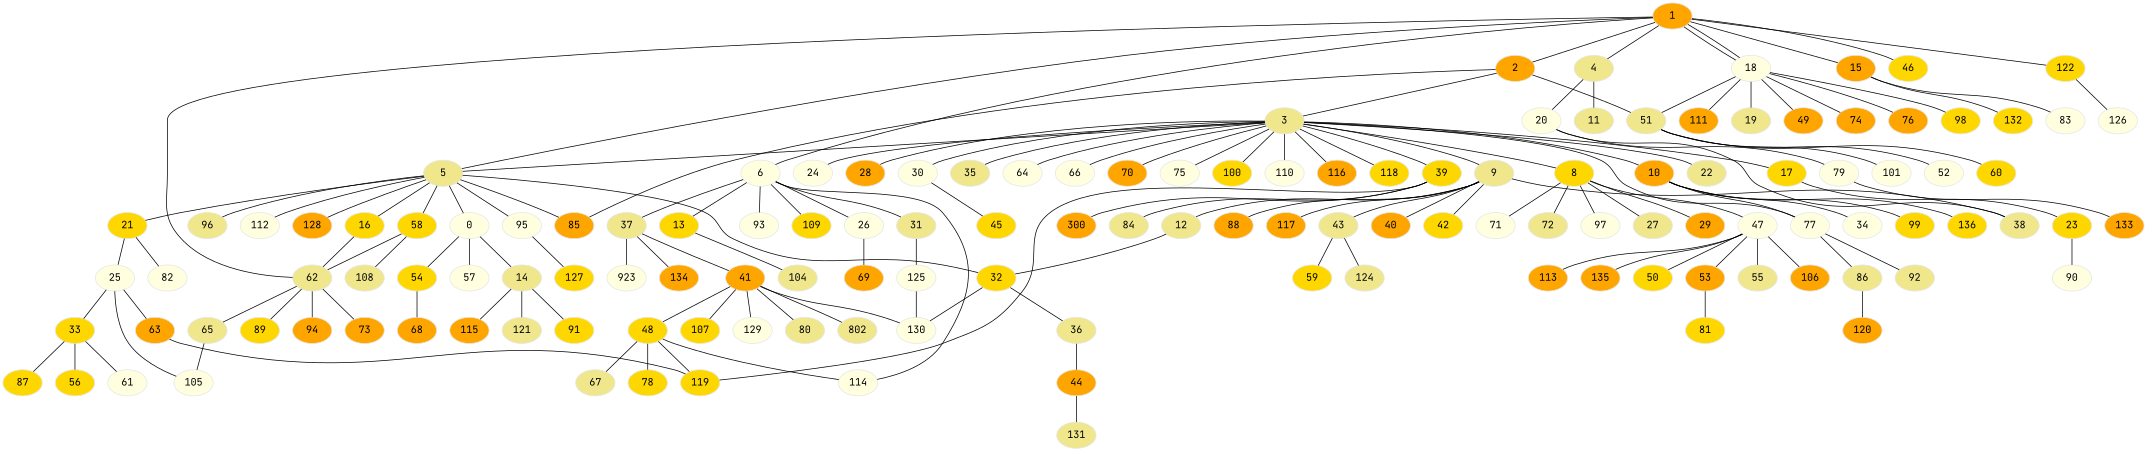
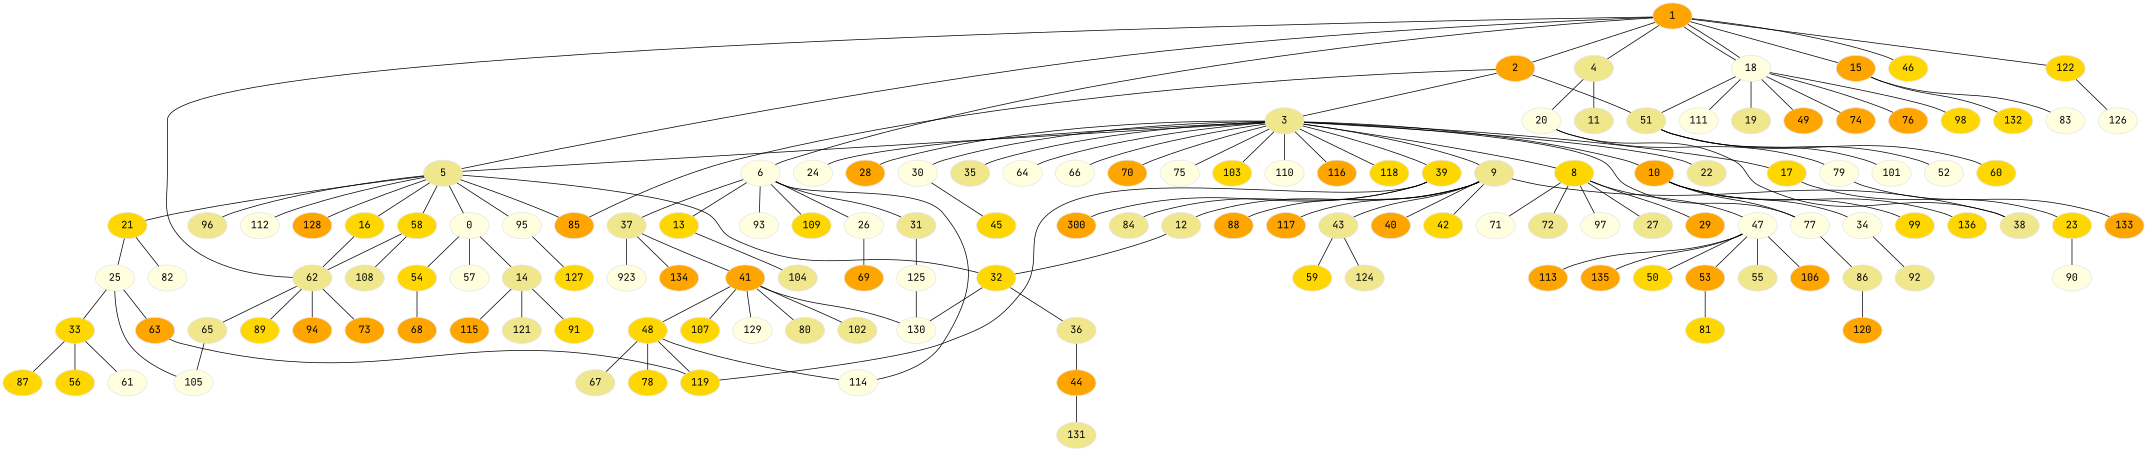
node "111": fillcolor orange -> lightyellow
node "100": label "100" -> "103"
edge "77" -- "92": now "34" -- "92"
node "802": label "802" -> "102"
